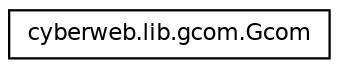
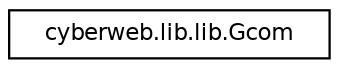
node "cyberweb.lib.gcom.Gcom": label "cyberweb.lib.gcom.Gcom" -> "cyberweb.lib.lib.Gcom"
